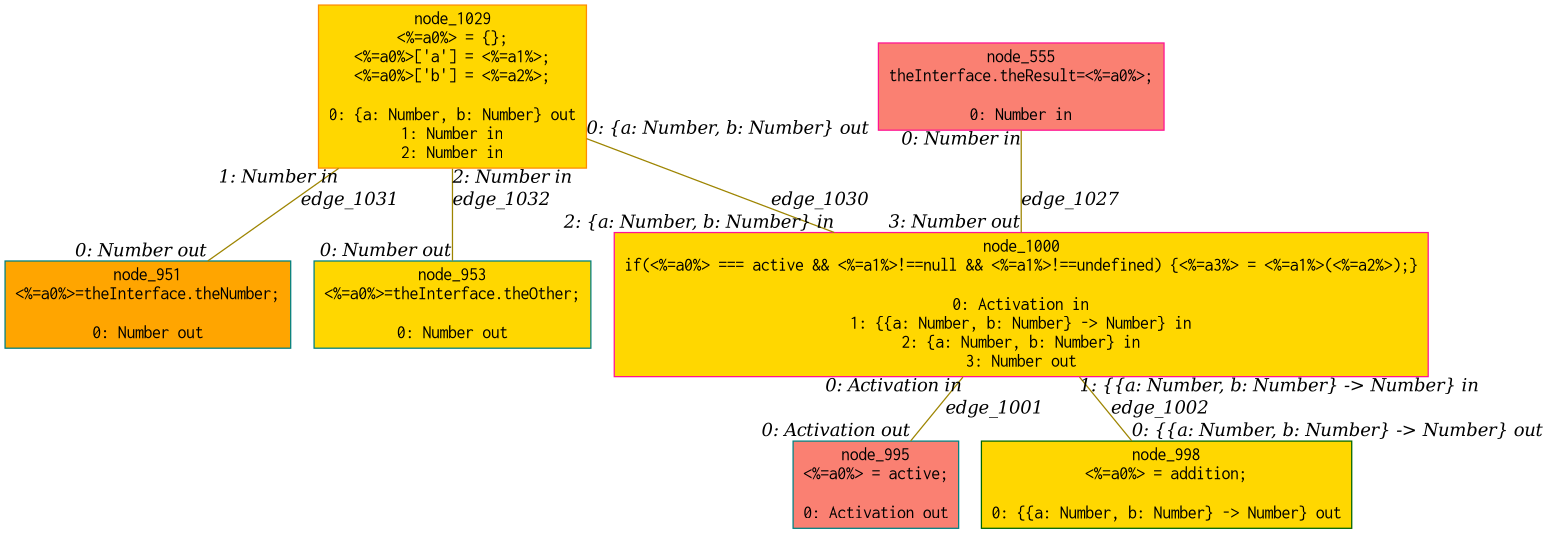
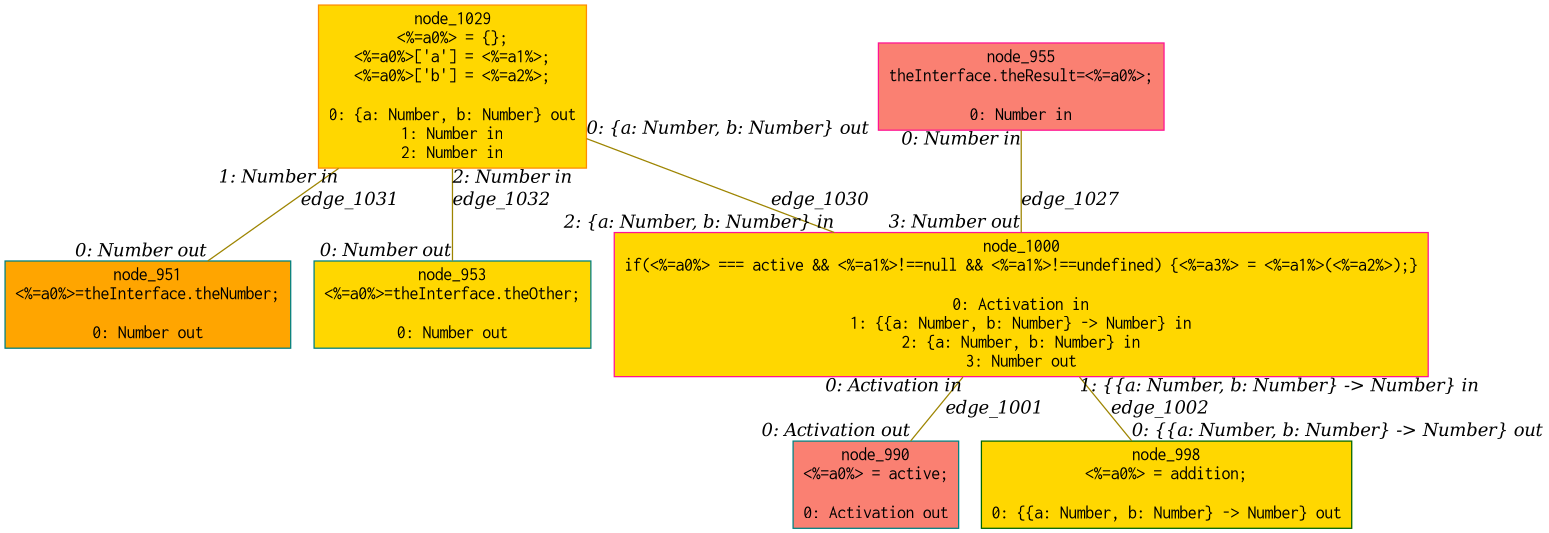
node "node_555 theInterface.theResult=<%=a0%>; 0: Number in": label "node_555 theInterface.theResult=<%=a0%>; 0: Number in" -> "node_955 theInterface.theResult=<%=a0%>; 0: Number in"
node "node_995 <%=a0%> = active; 0: Activation out": label "node_995 <%=a0%> = active; 0: Activation out" -> "node_990 <%=a0%> = active; 0: Activation out"
